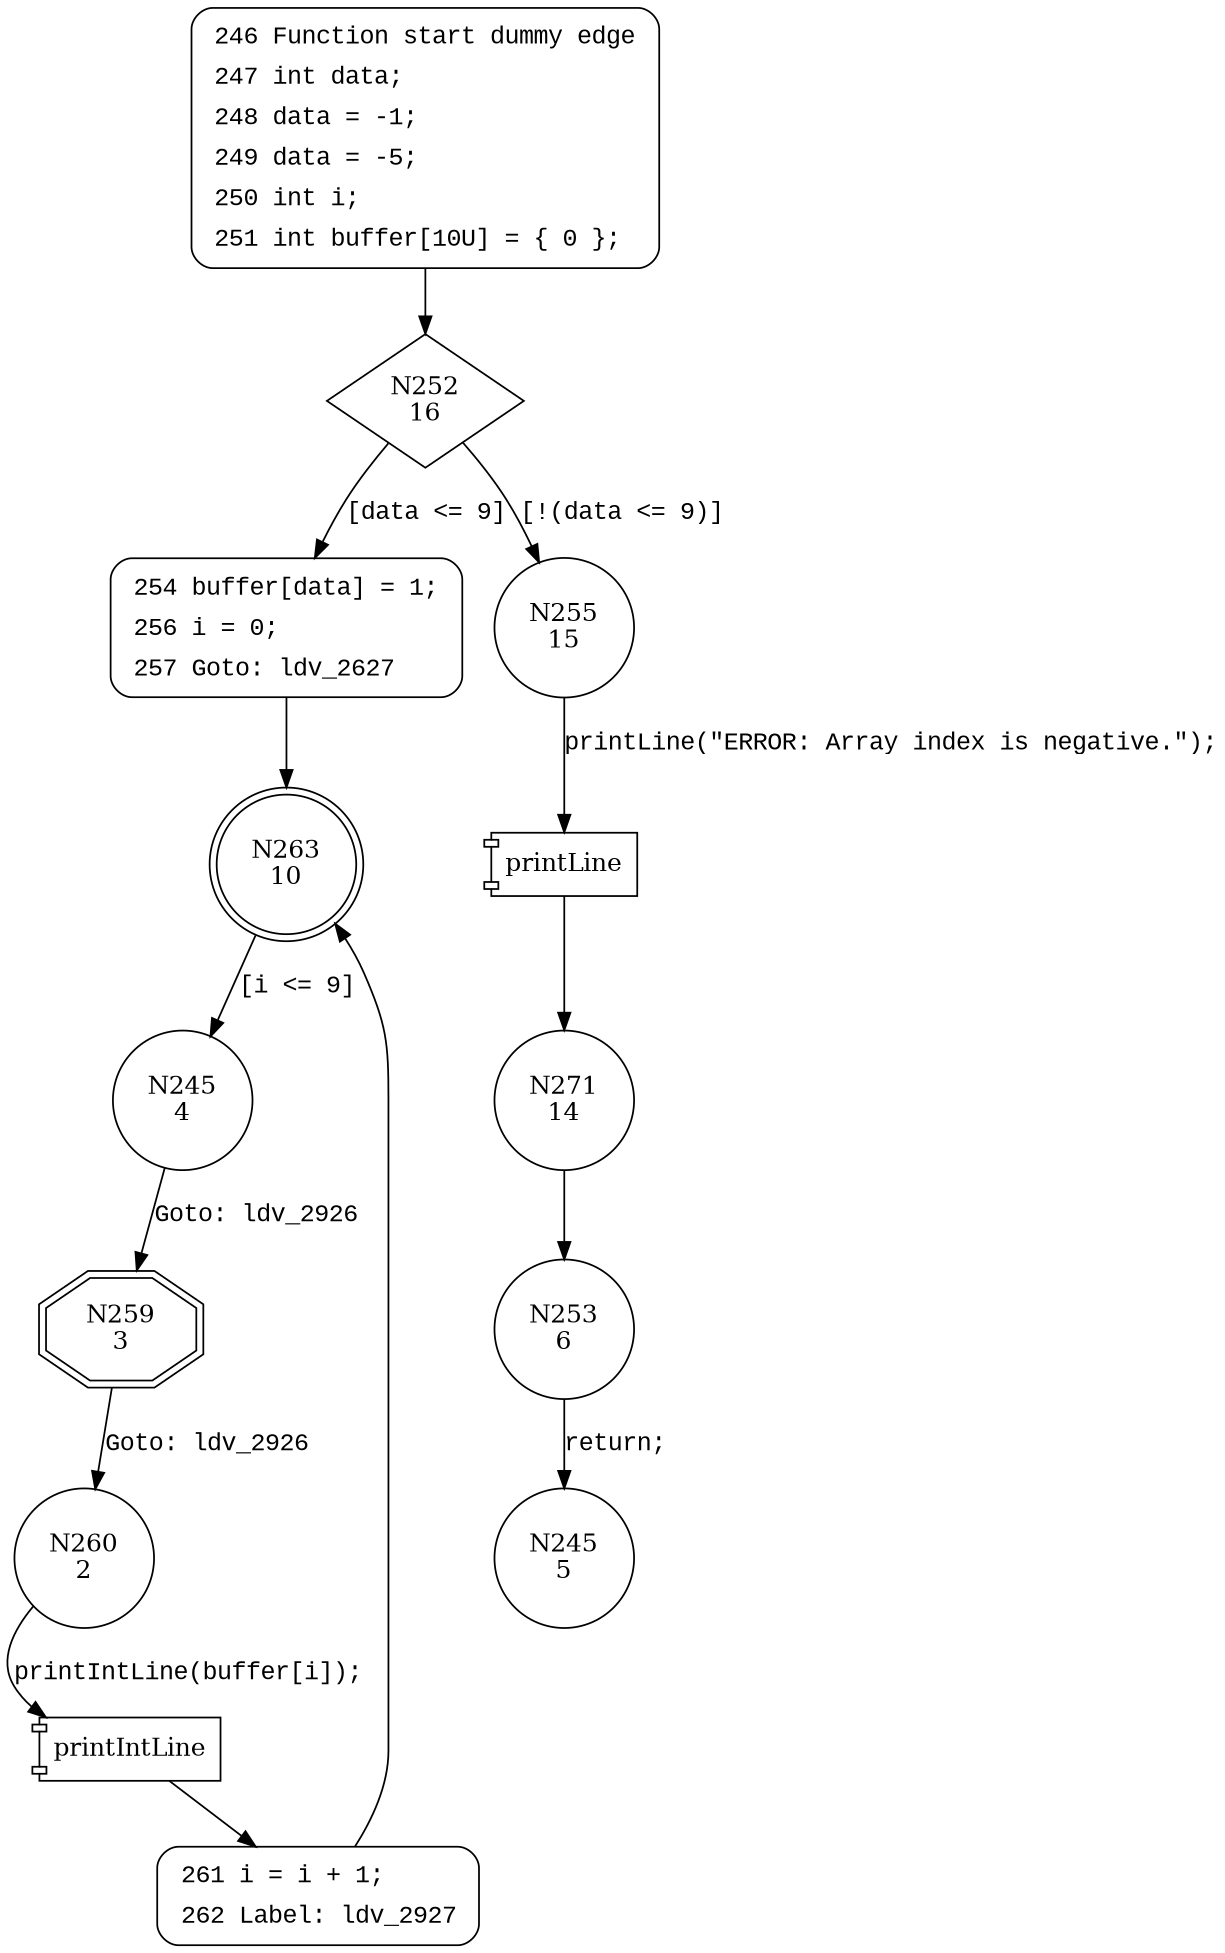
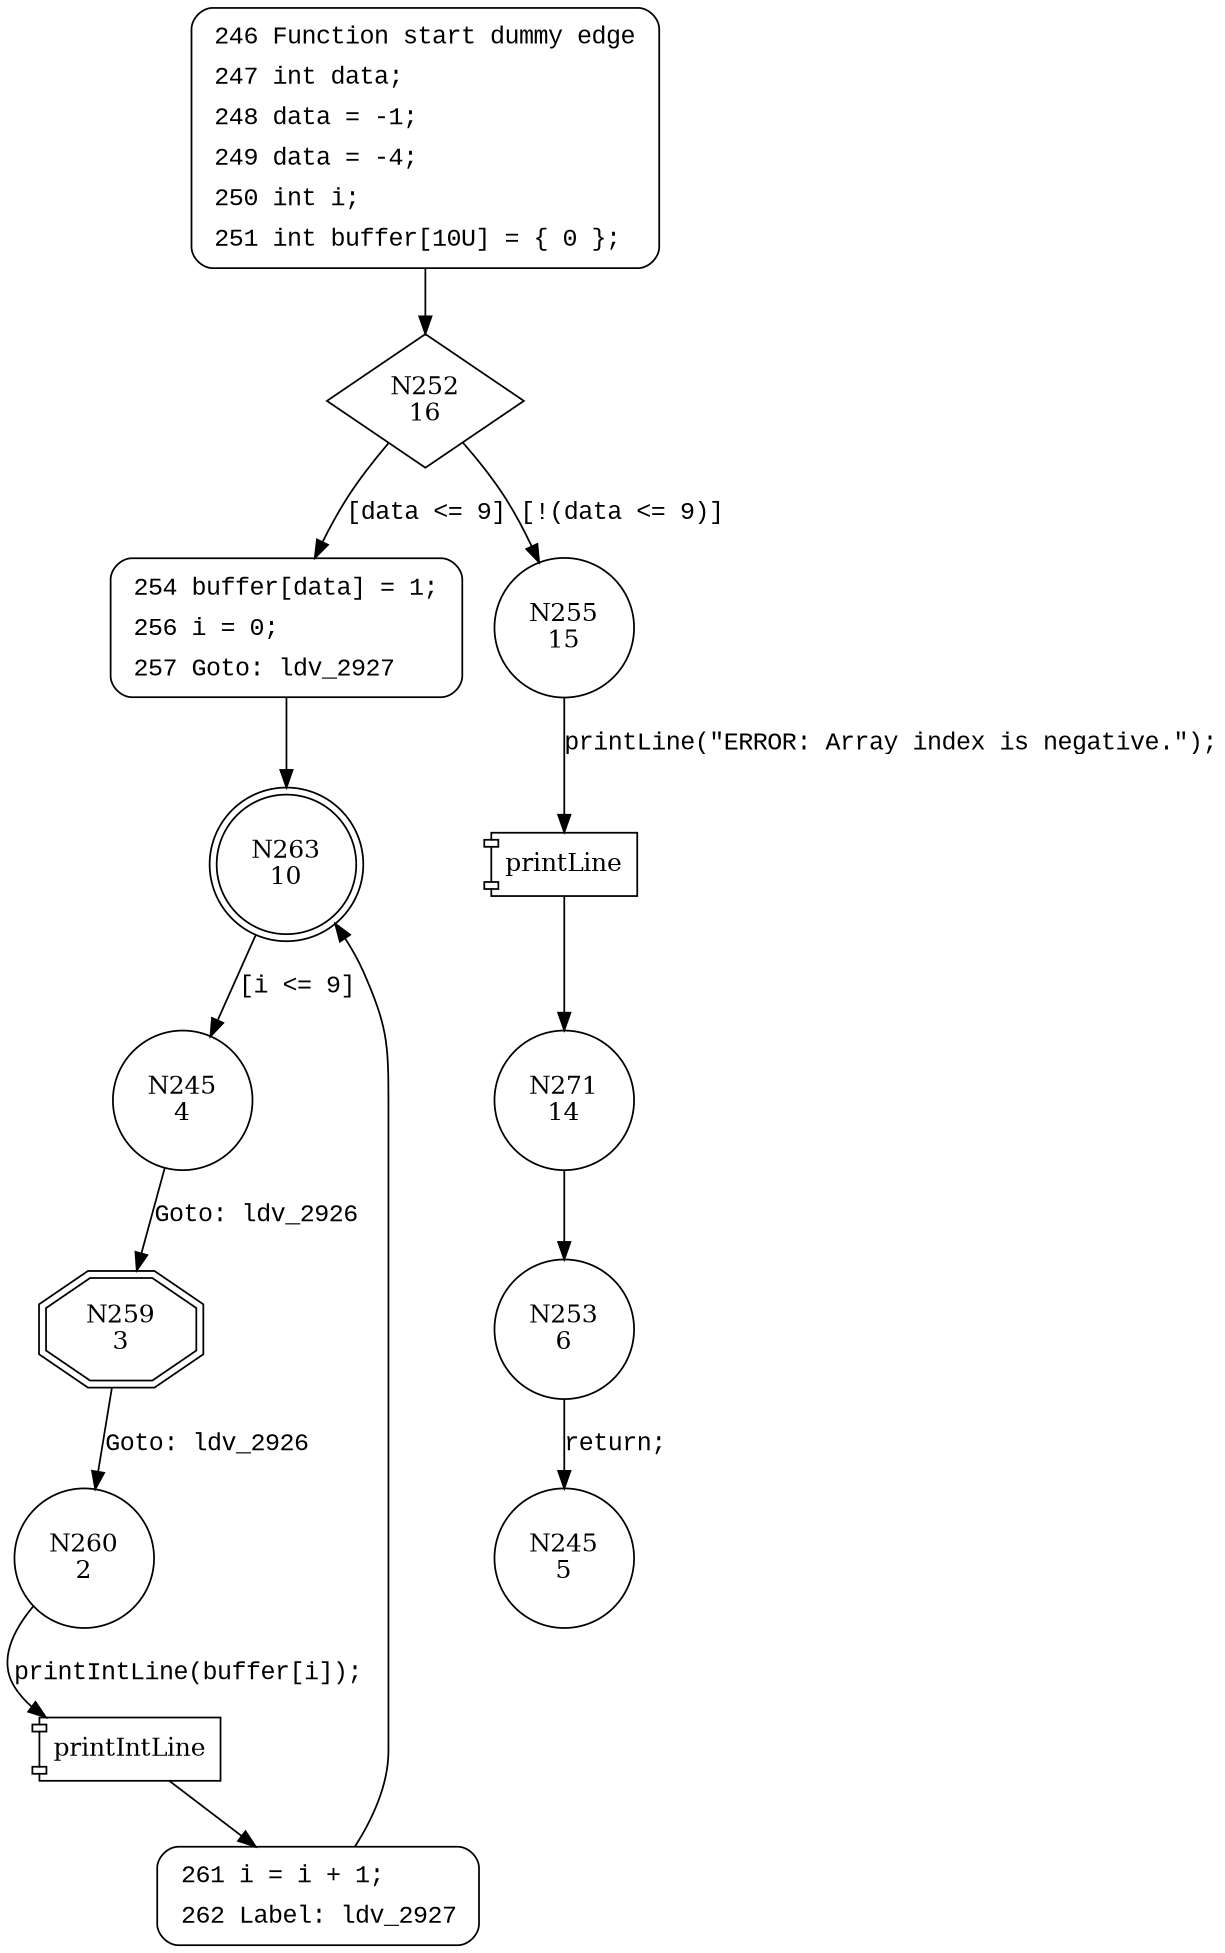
node "246": text "data = -5;" -> "data = -4;"
node "254": text "Goto: ldv_2627" -> "Goto: ldv_2927"
